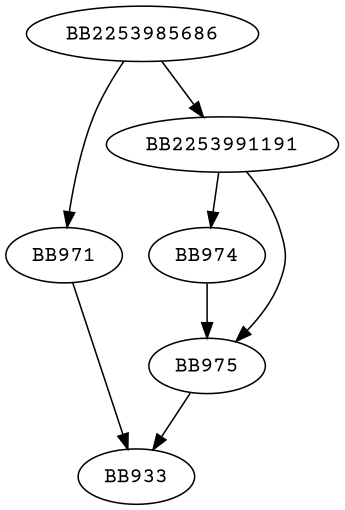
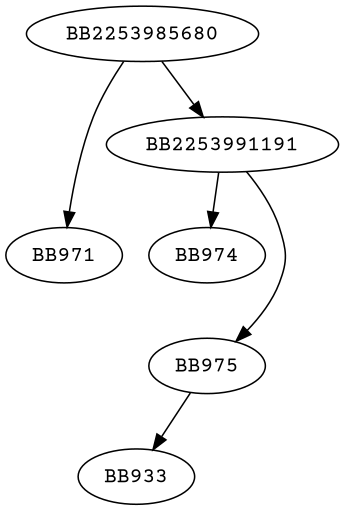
node "BB2253985686": label "BB2253985686" -> "BB2253985680"
edge "BB974" -> "BB975": removed
edge "BB971" -> "BB933": removed
